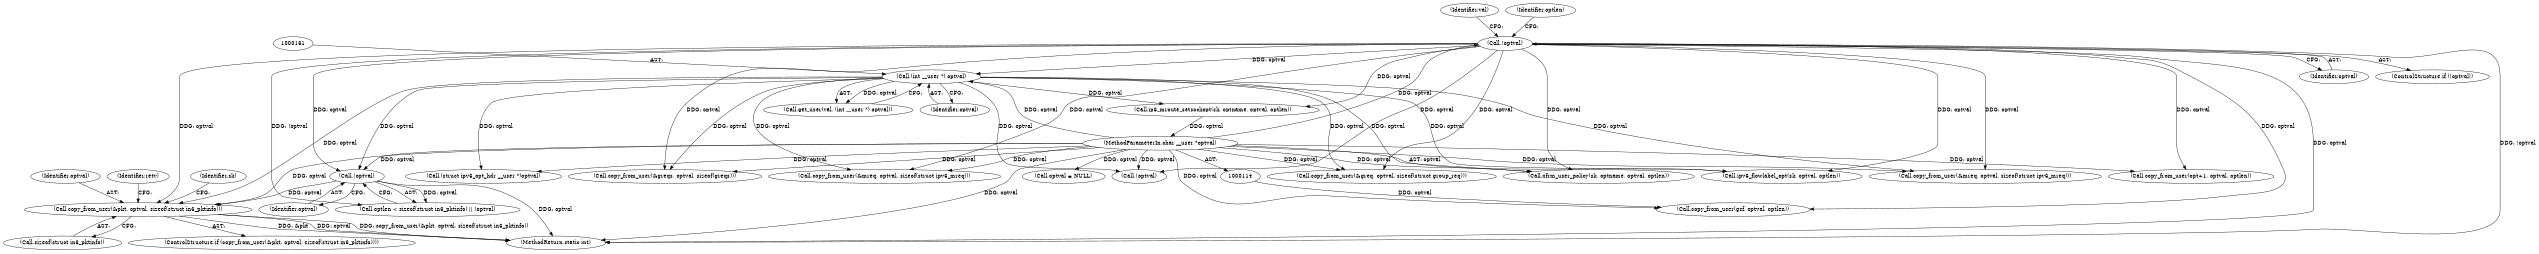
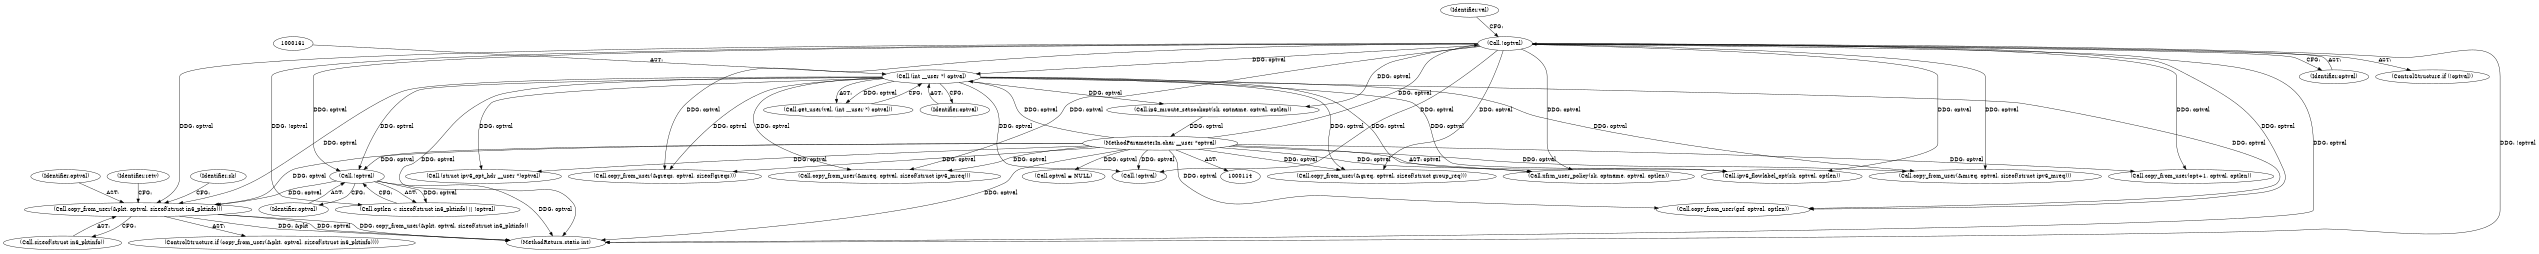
node "(Identifier,optlen)": removed
edge "(Call,(int __user *) optval)" -> "(MethodReturn,static int)": added, label "DDG: optval"
edge "1000114" -> "(Call,copy_from_user(gsf, optval, optlen))": now "(Call,(int __user *) optval)" -> "(Call,copy_from_user(gsf, optval, optlen))"
